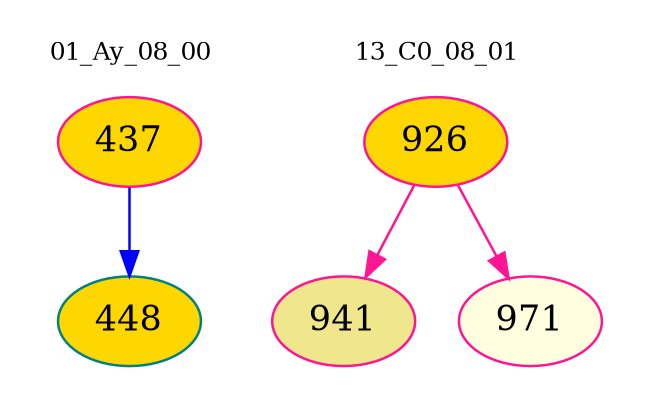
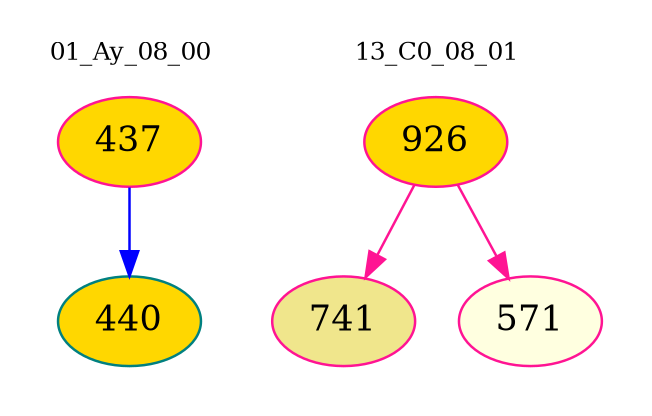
node "448": label "448" -> "440"
node "941": label "941" -> "741"
node "971": label "971" -> "571"
